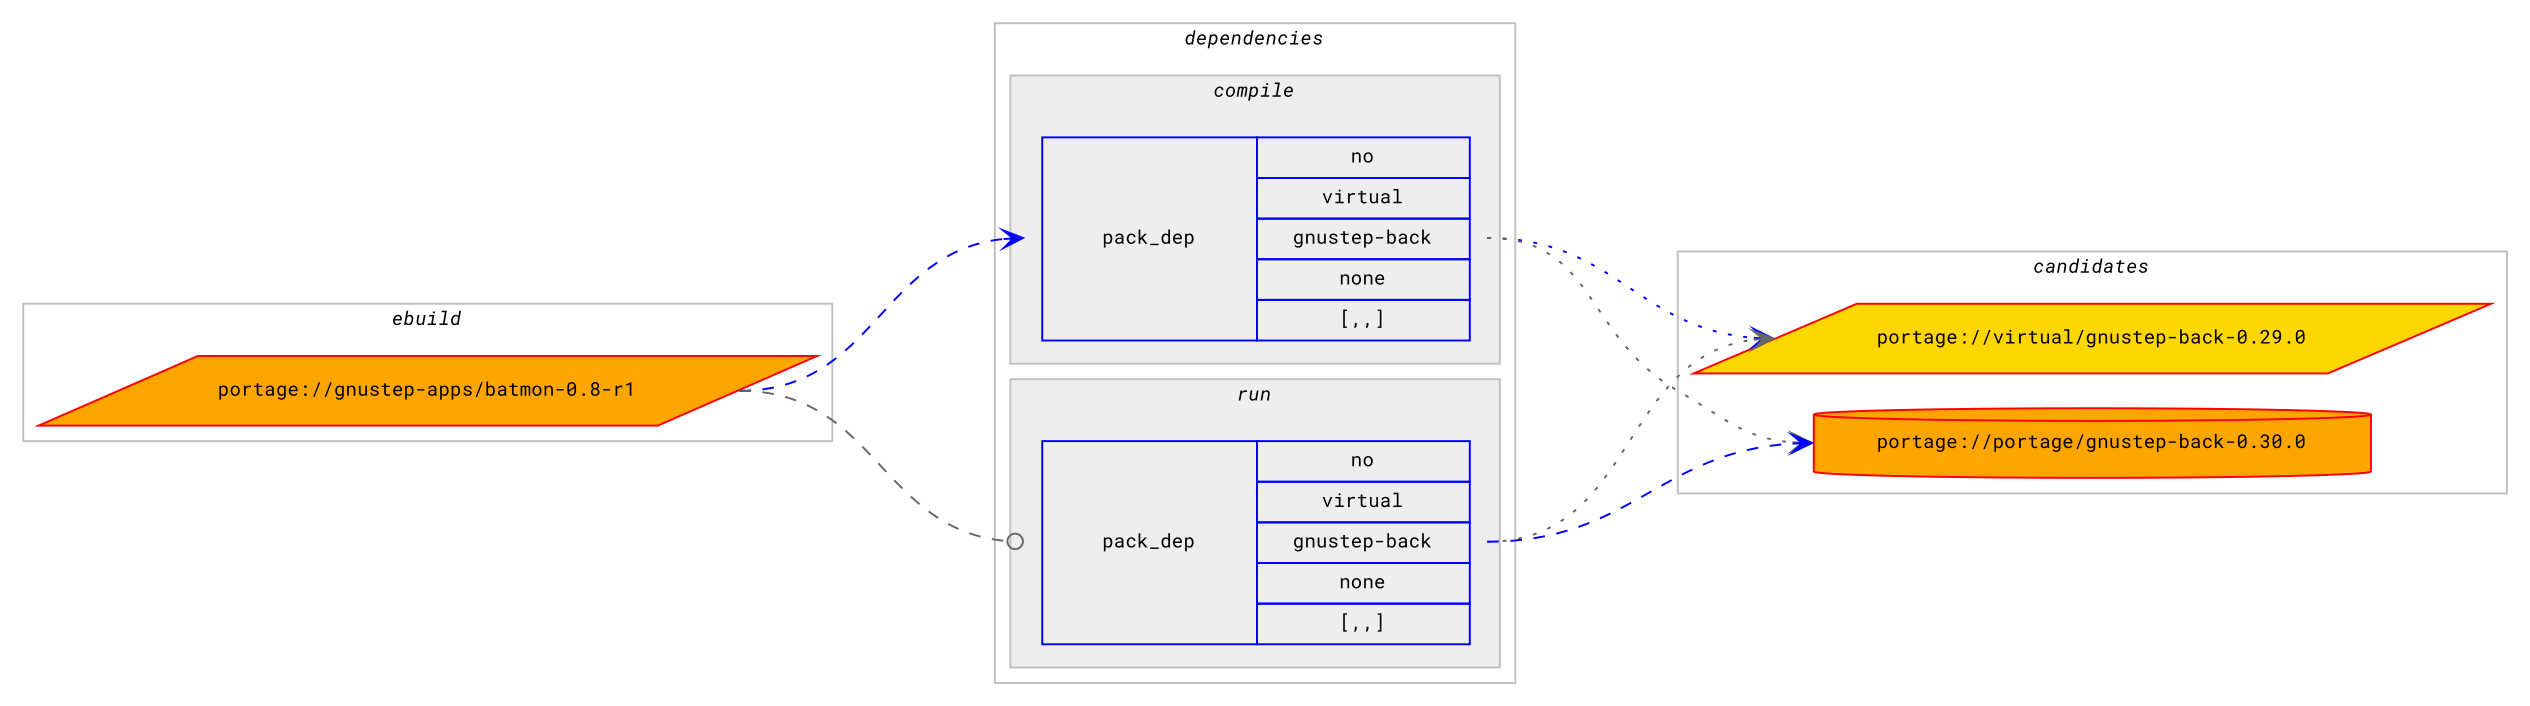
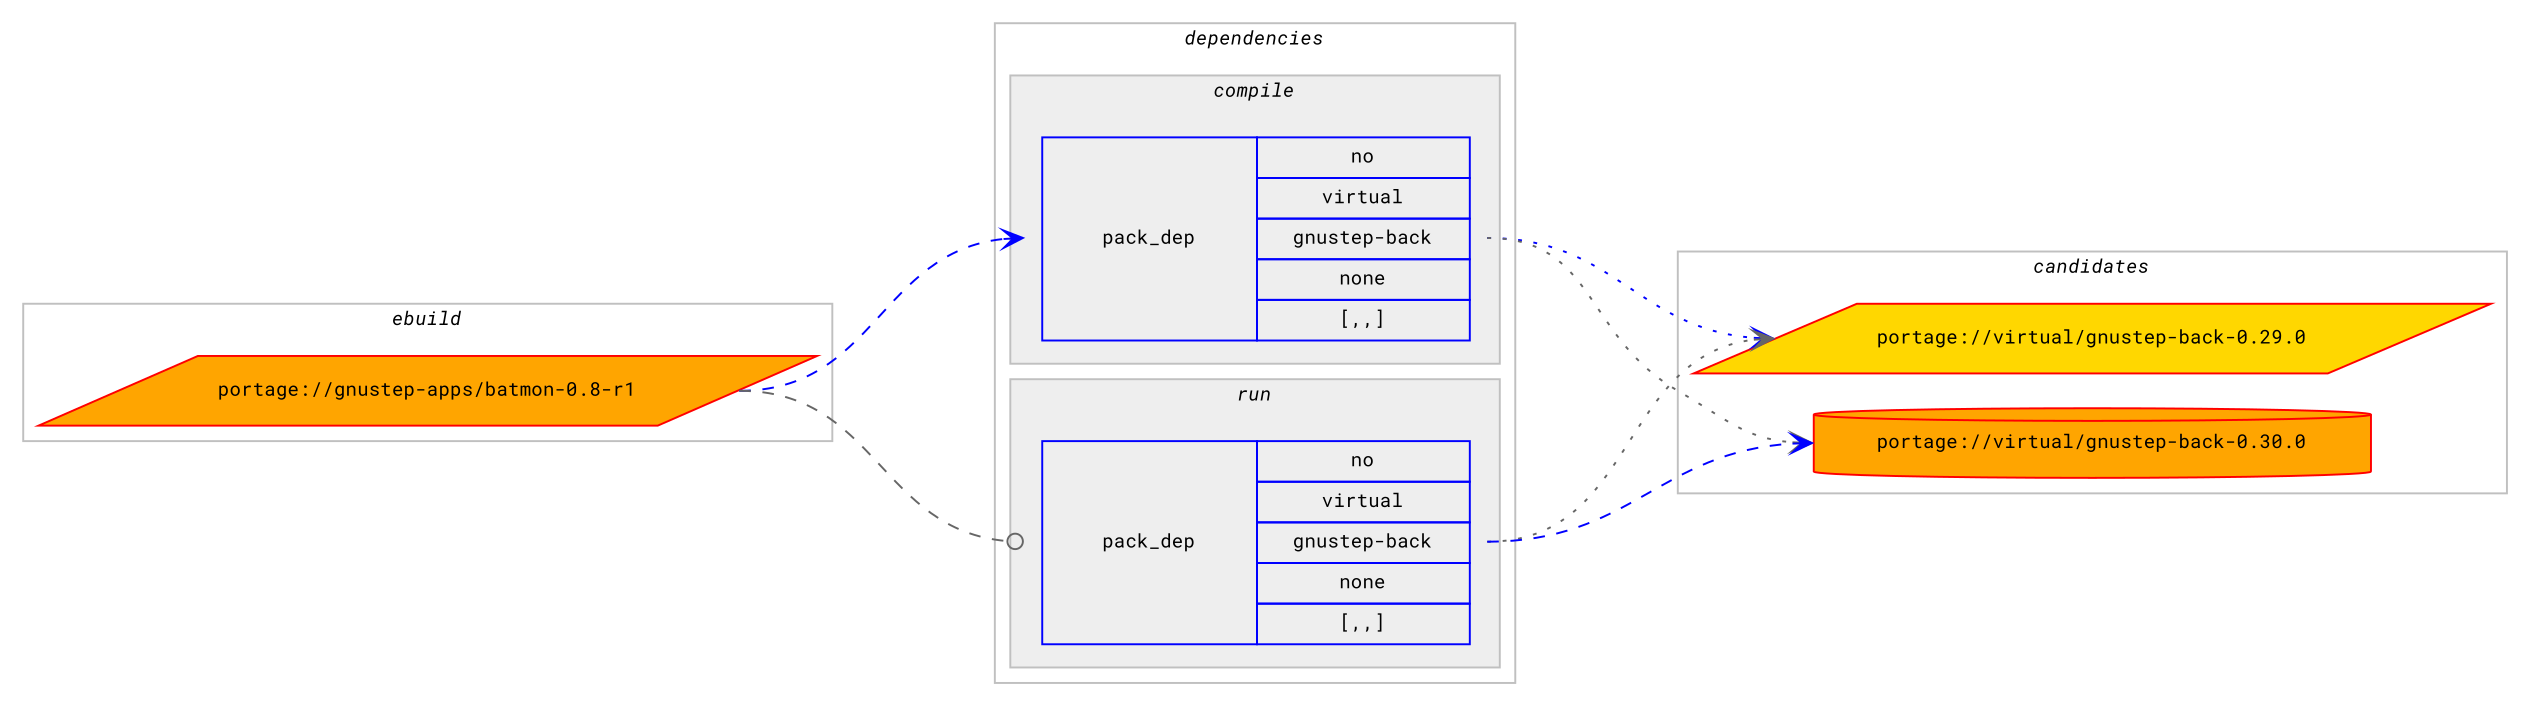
node "portage://portage/gnustep-back-0.30.0": label "portage://portage/gnustep-back-0.30.0" -> "portage://virtual/gnustep-back-0.30.0"
